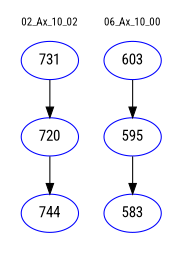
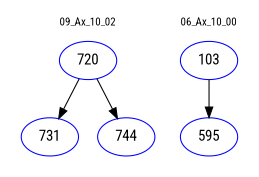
cluster "02_Ax_10_02": label "02_Ax_10_02" -> "09_Ax_10_02"
node "603": label "603" -> "103"
edge "731" -> "720": reversed
node "583": removed
